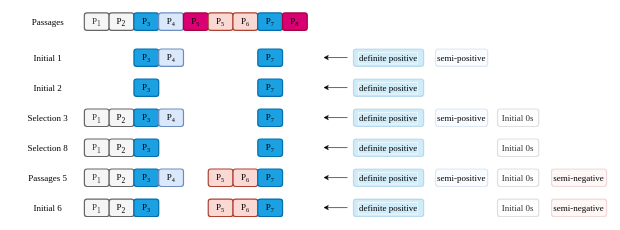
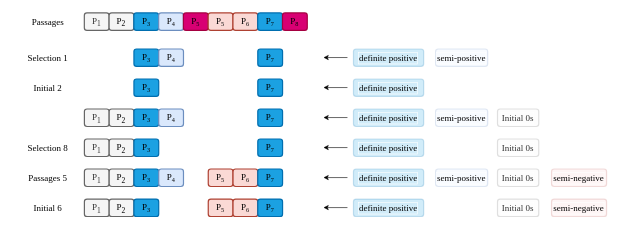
node "Initial 1": label "Initial 1" -> "Selection 1"
node "Selection 3": removed
